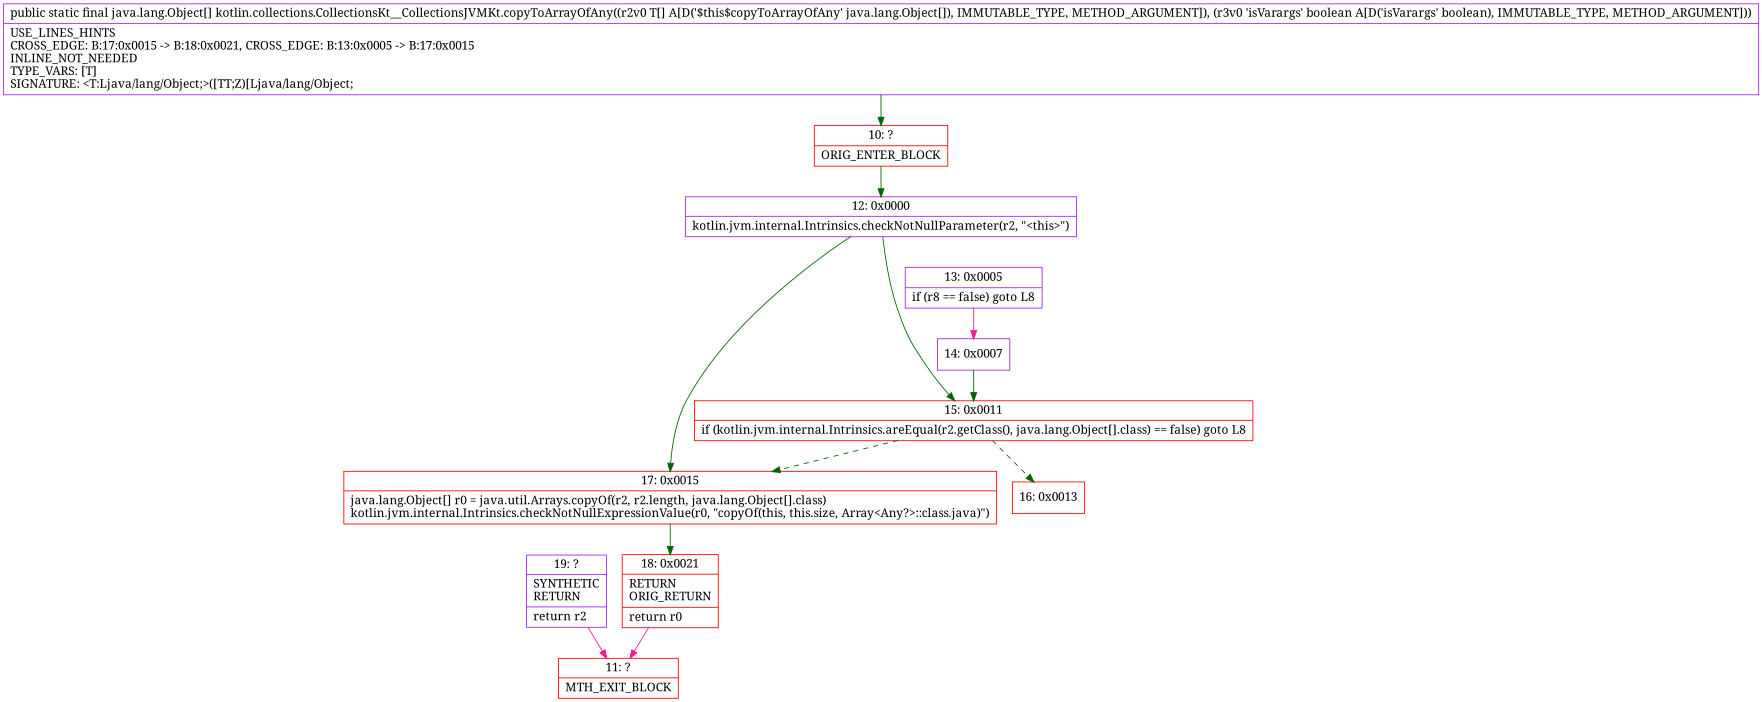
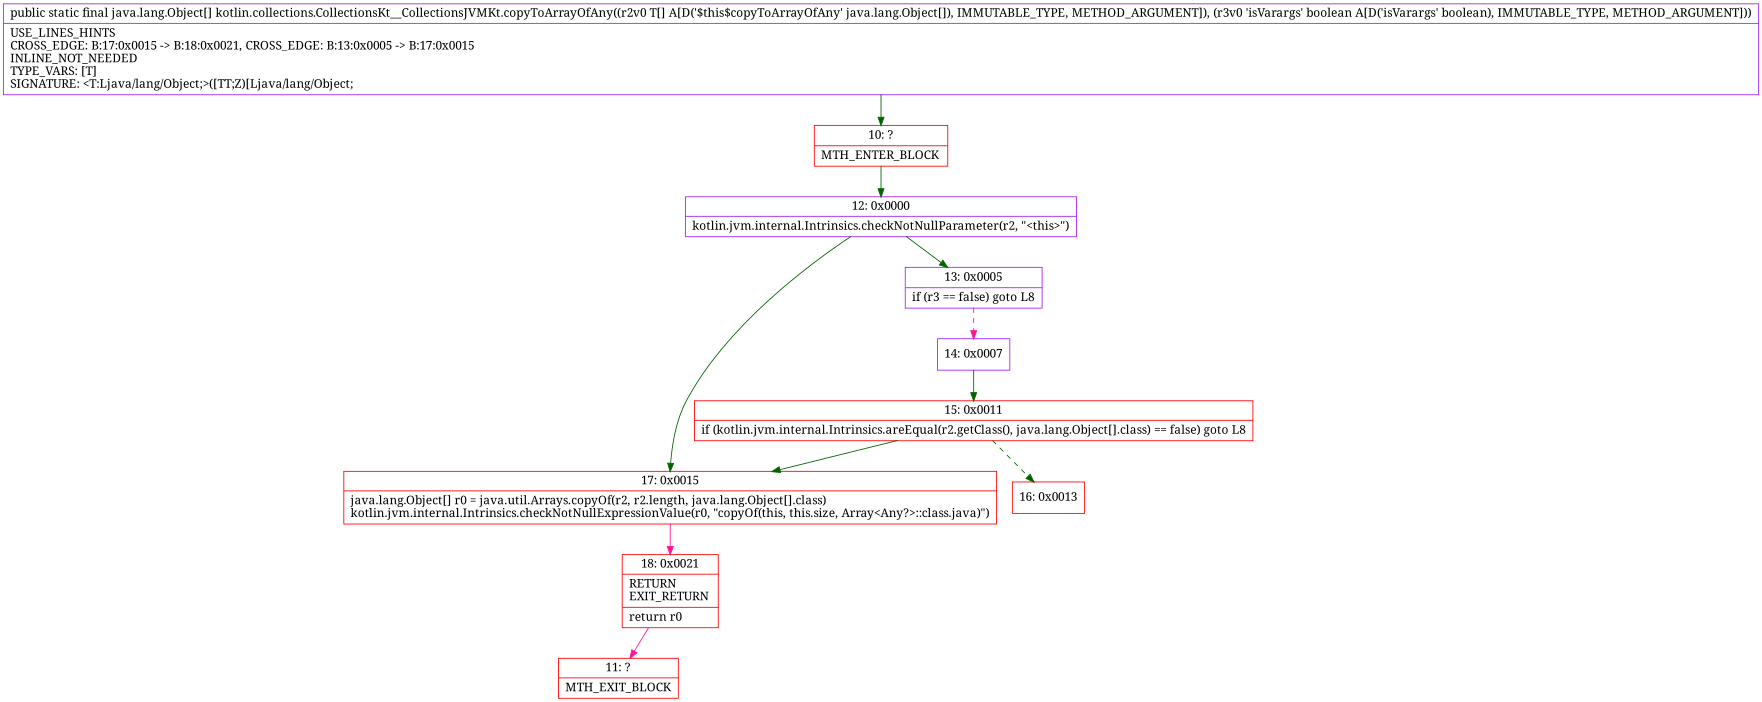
node "10: ?": text "ORIG_ENTER_BLOCK" -> "MTH_ENTER_BLOCK"
node "13: 0x0005": text "if (r8 == false) goto L8" -> "if (r3 == false) goto L8"
edge "13: 0x0005" -> "14: 0x0007": style solid -> dashed
edge "12: 0x0000" -> "15: 0x0011": now "12: 0x0000" -> "13: 0x0005"
edge "15: 0x0011" -> "17: 0x0015": style dashed -> solid
edge "17: 0x0015" -> "18: 0x0021": color darkgreen -> deeppink
node "19: ?": removed
node "18: 0x0021": text "ORIG_RETURN" -> "EXIT_RETURN"
